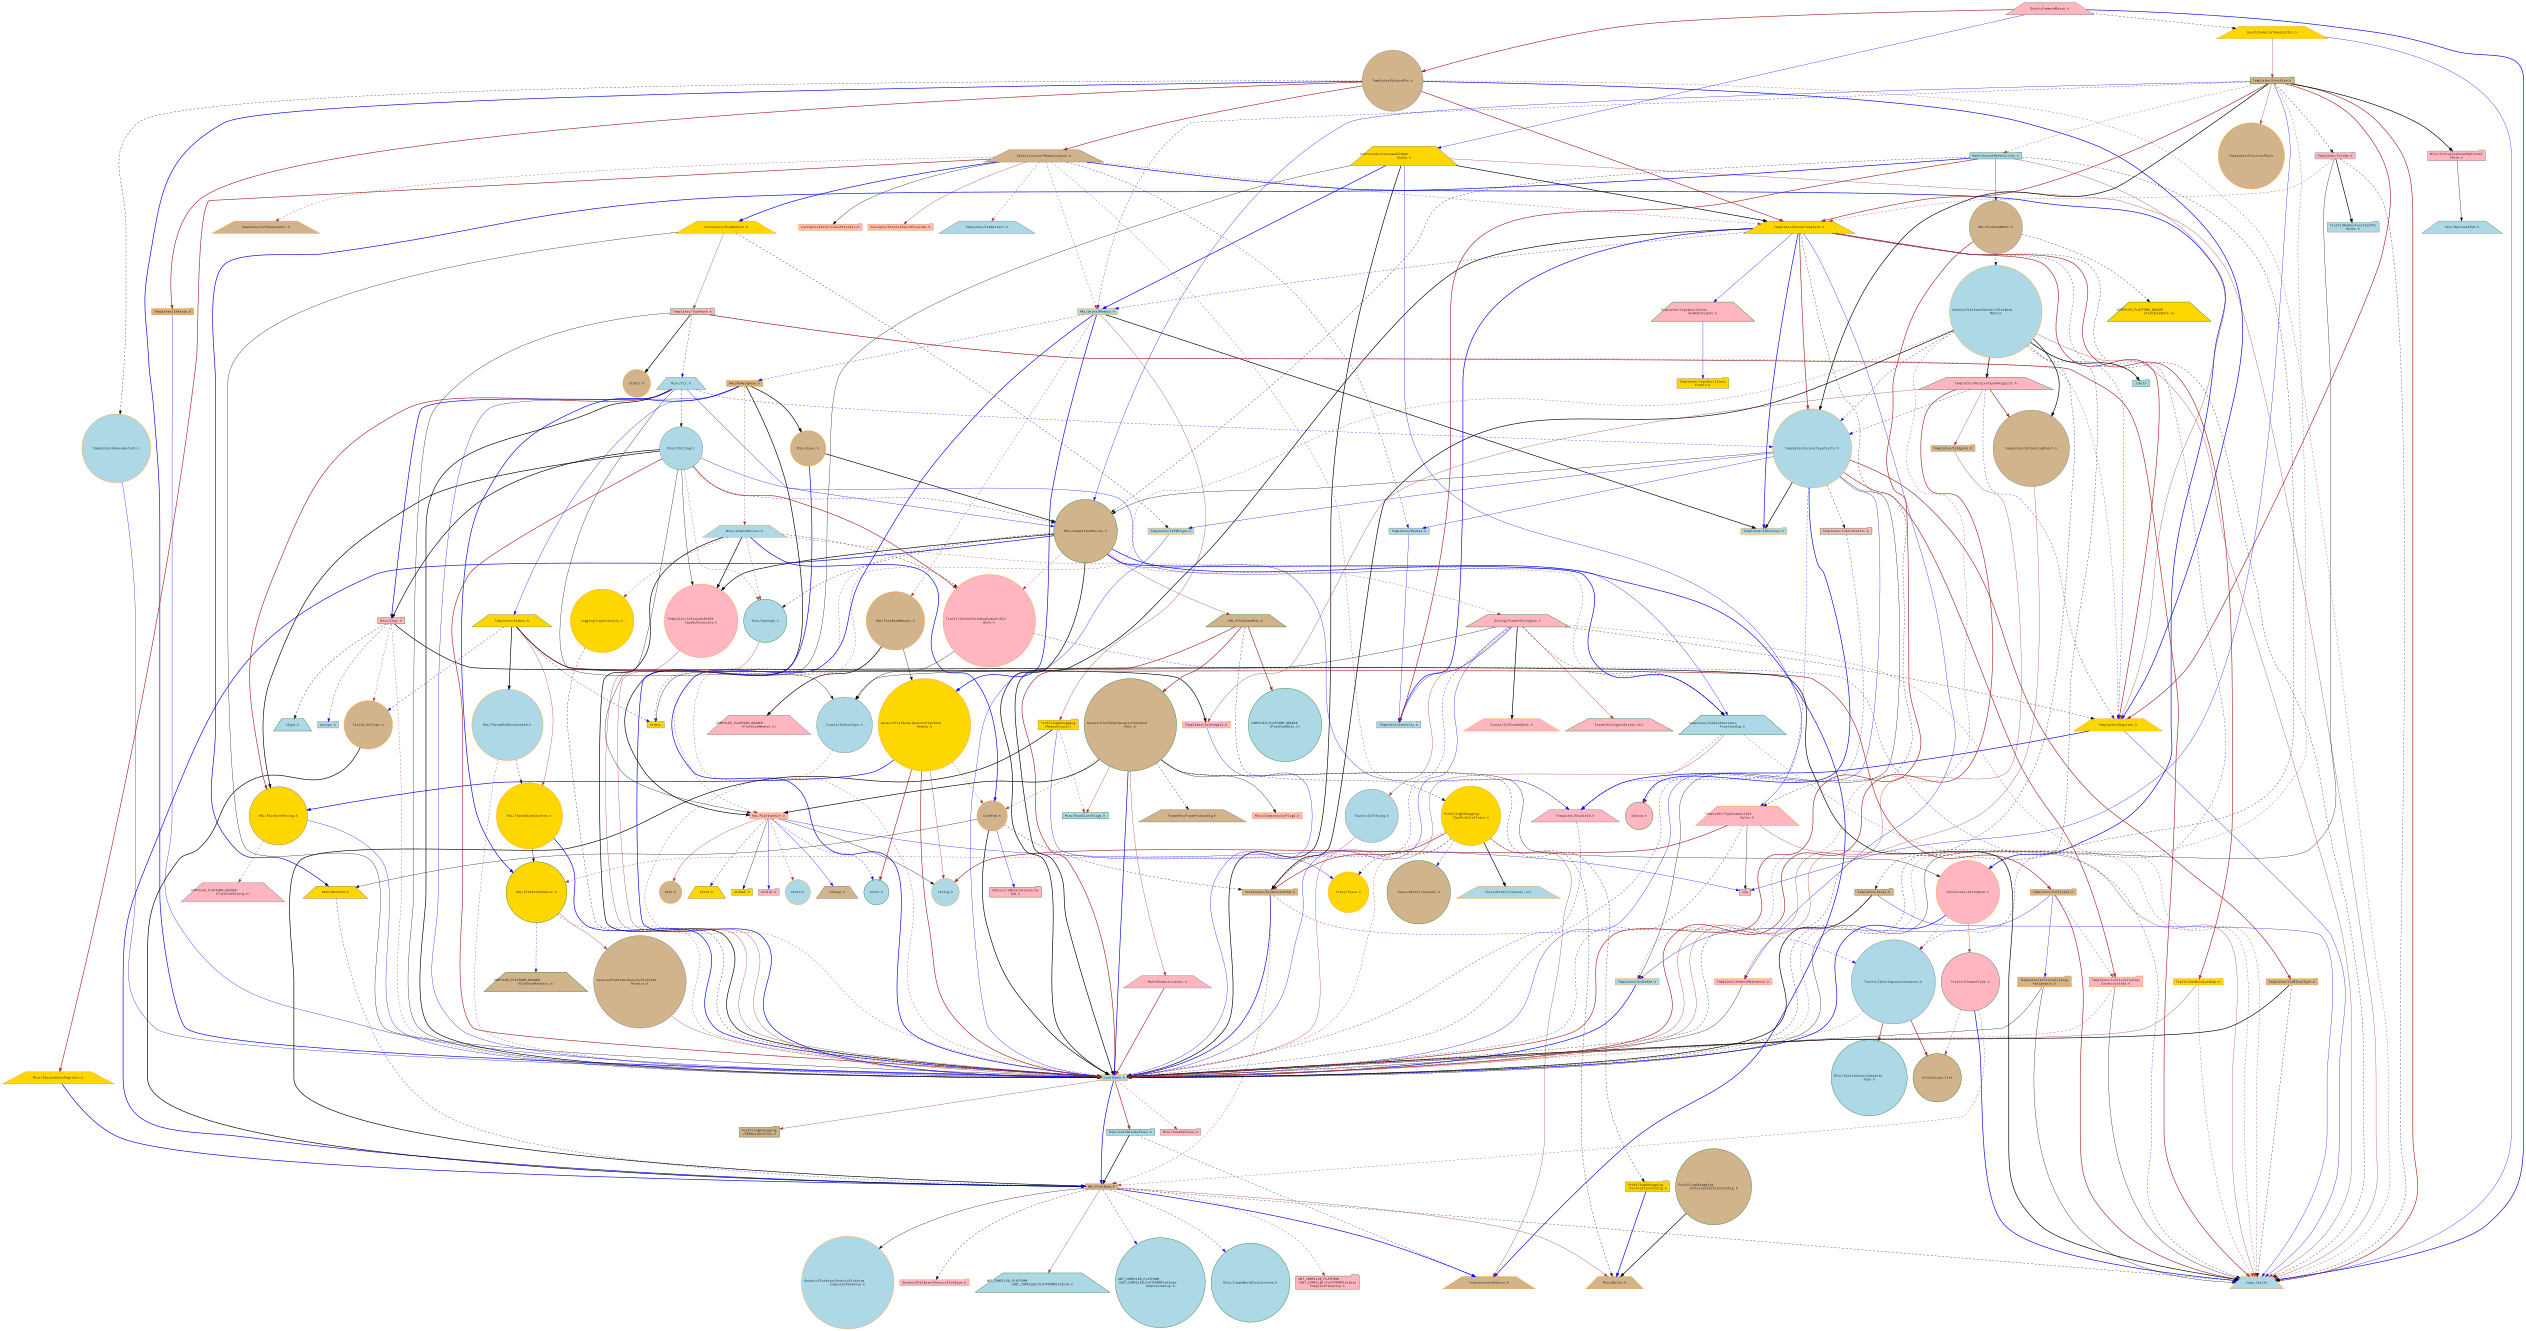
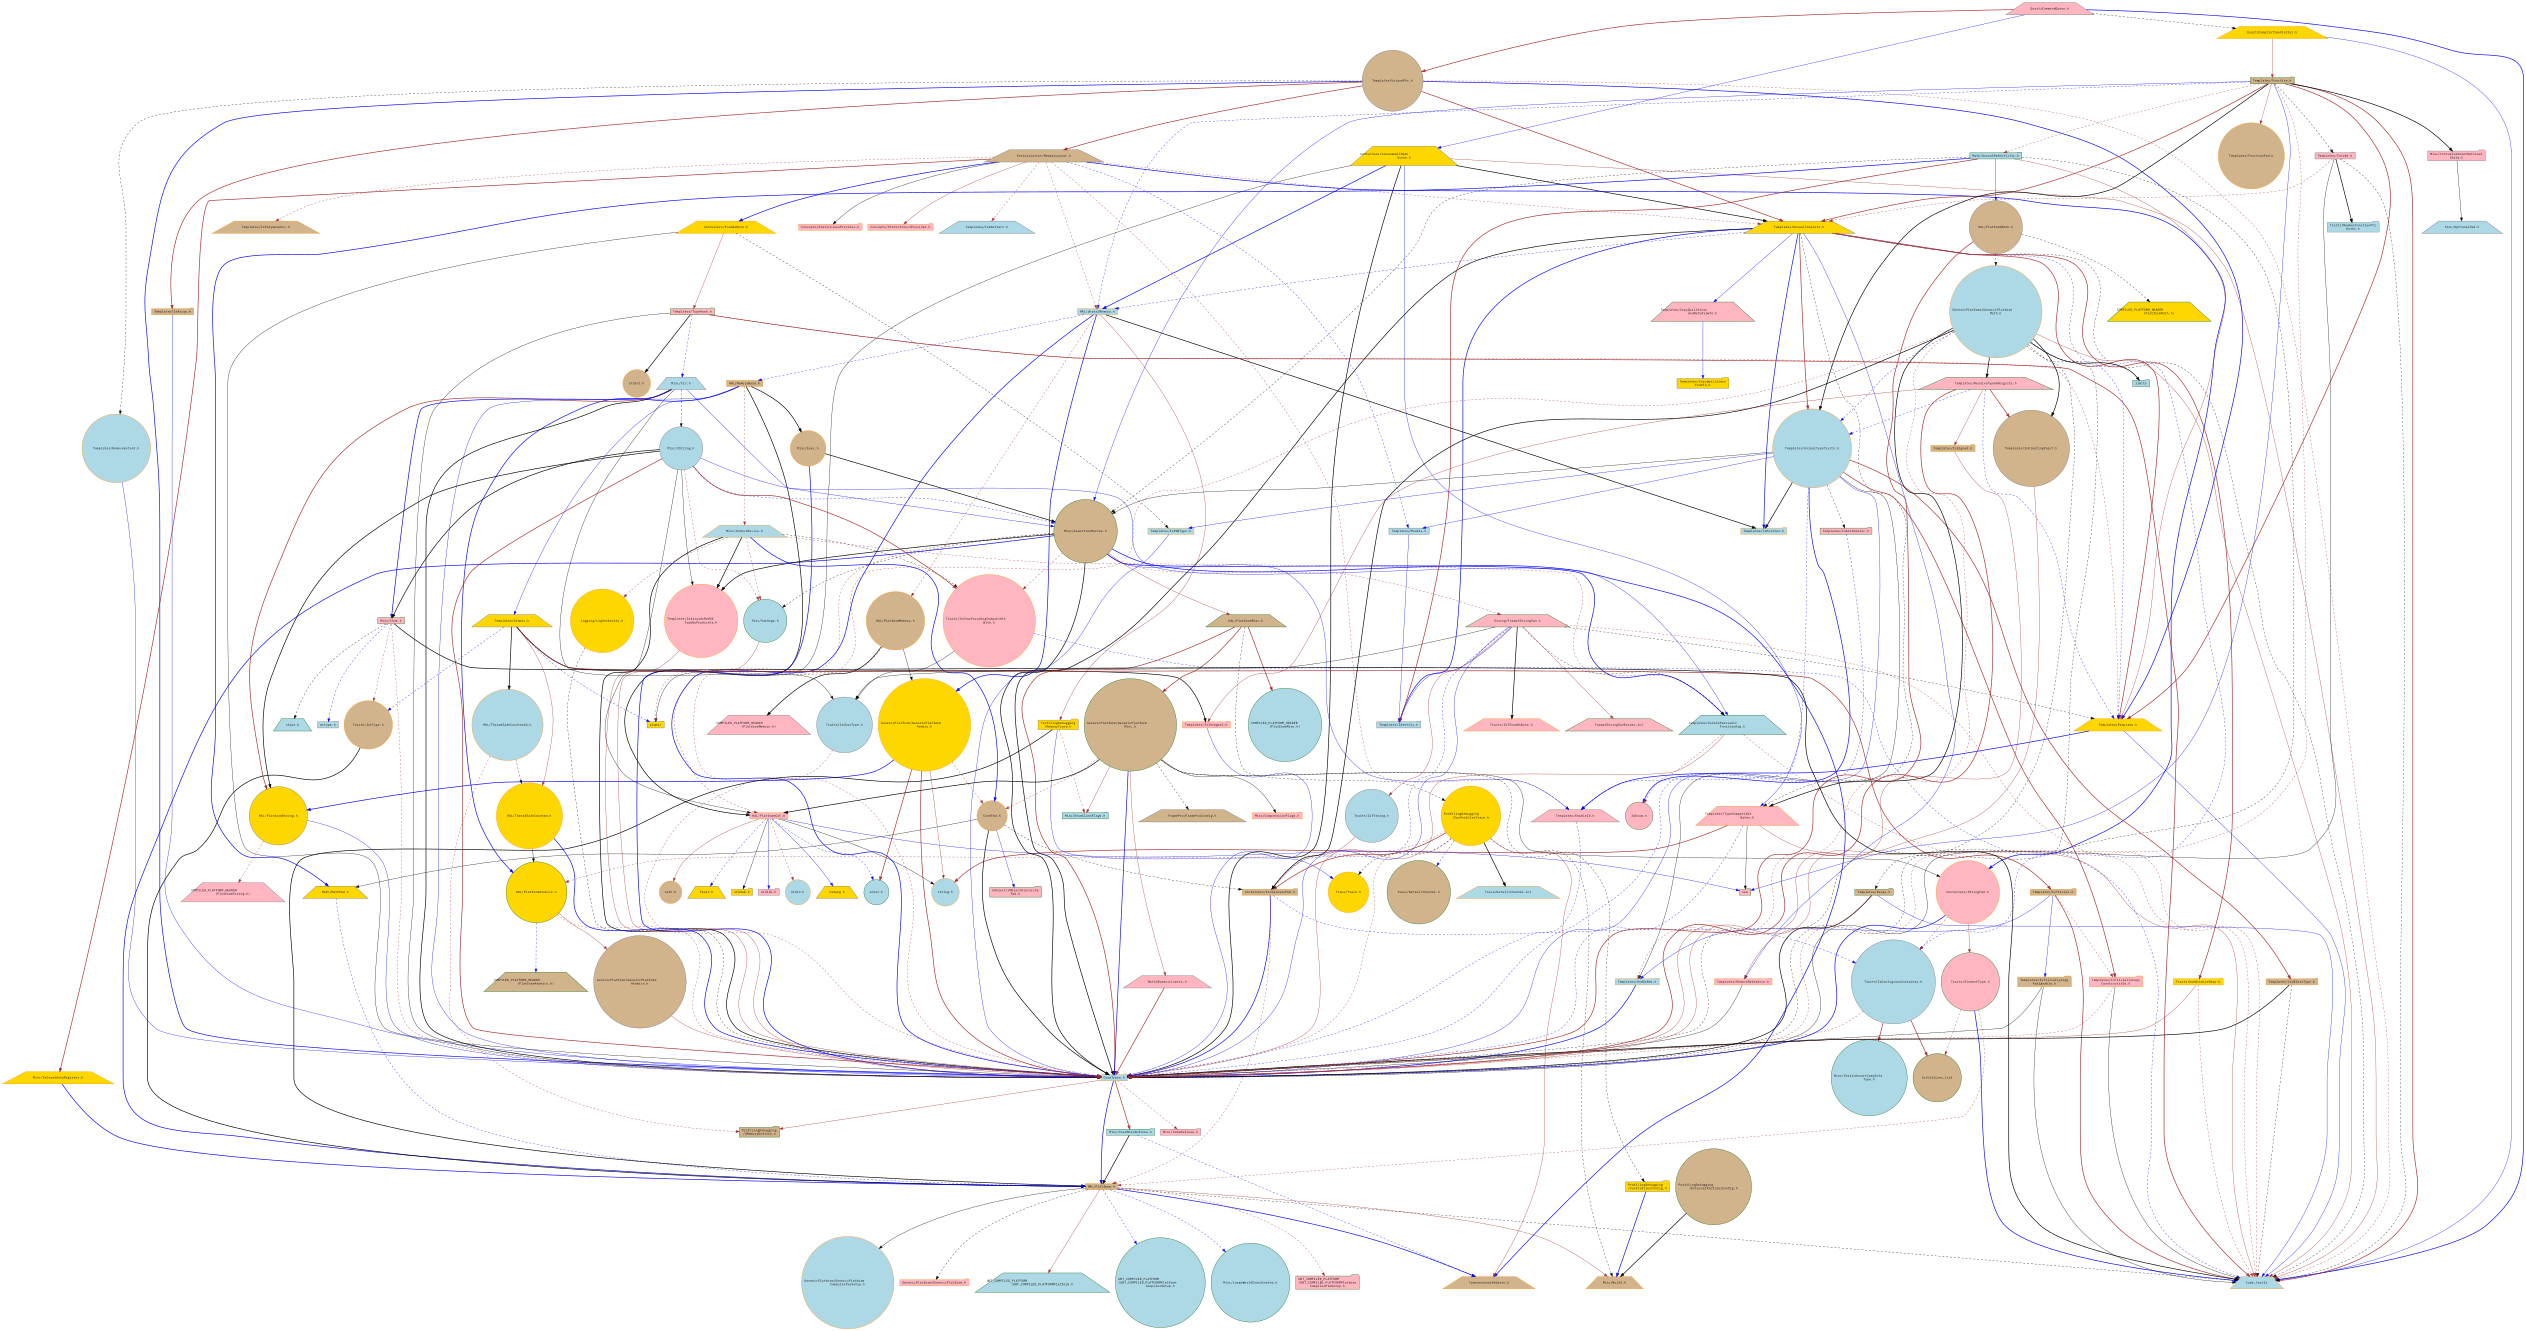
edge "Misc/Crc.h" -> "Templates/UnrealTypeTraits.h": removed
edge "GenericPlatform/GenericPlatform Math.h" -> "Templates/TypeCompatible Bytes.h": added
node "stdarg.h": fillcolor tan -> gold
edge "HAL/ThreadSafeCounter64.h" -> "CoreTypes.h": now "HAL/ThreadSafeCounter64.h" -> "ProfilingDebugging /UMemoryDefines.h"
